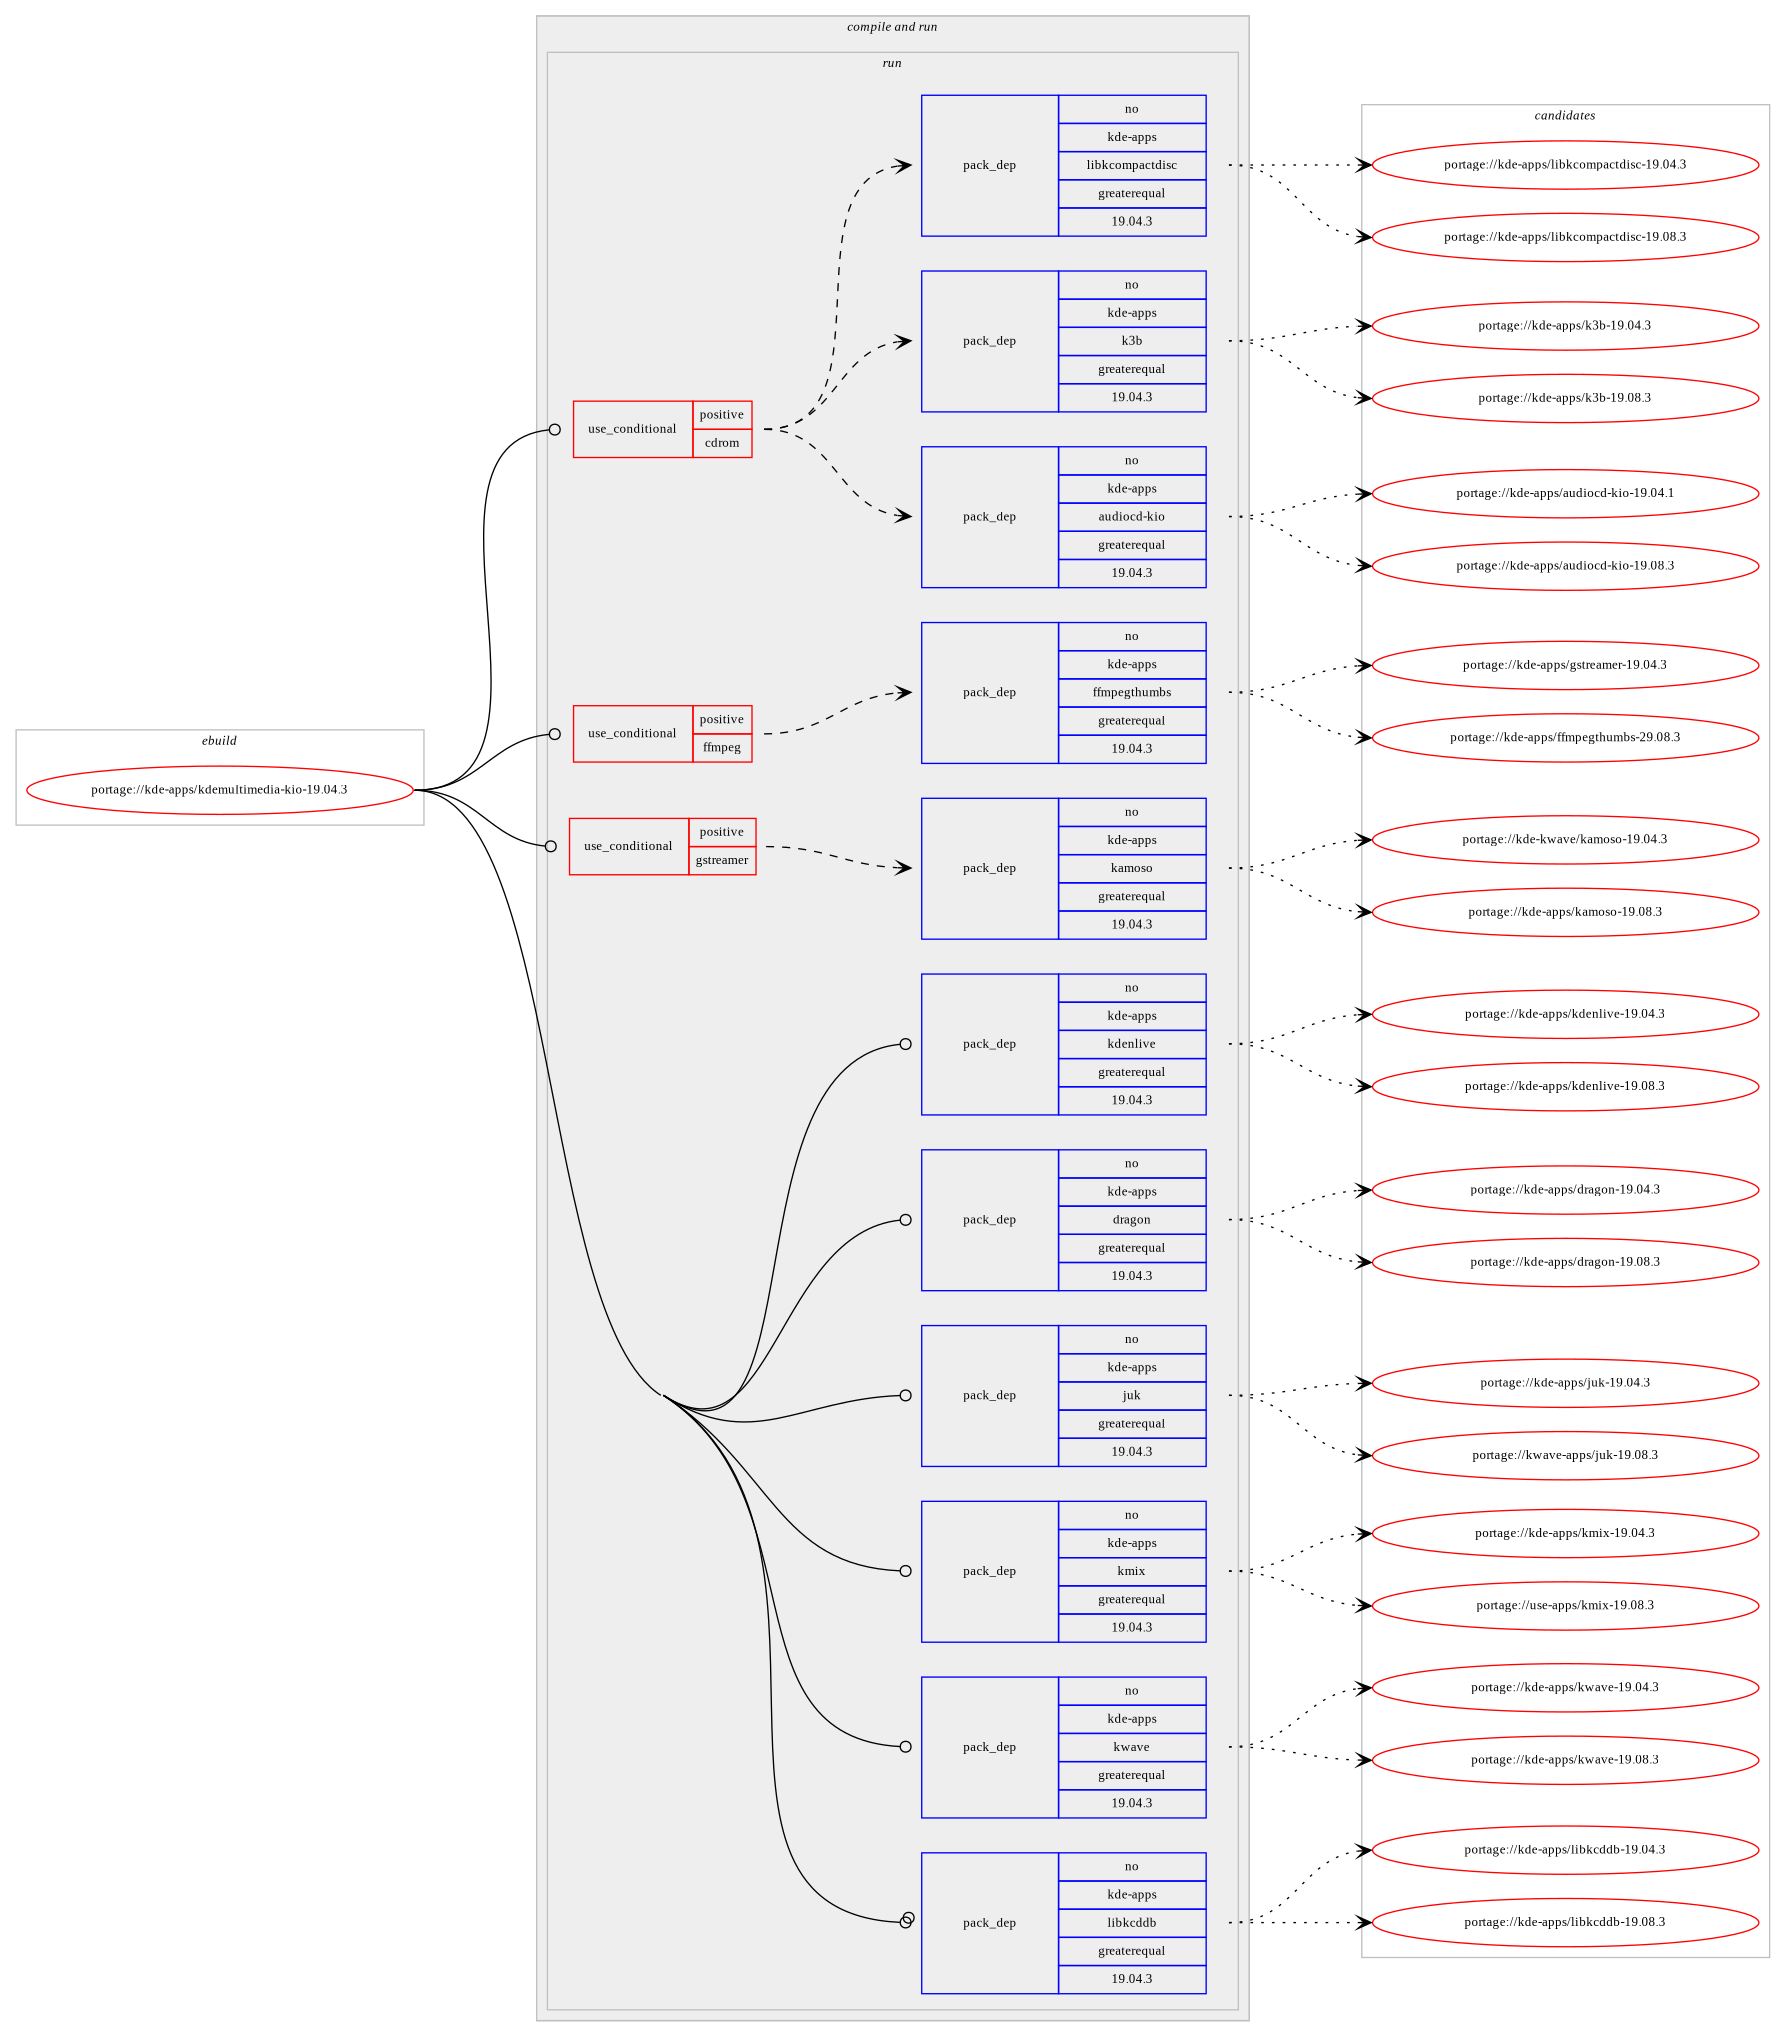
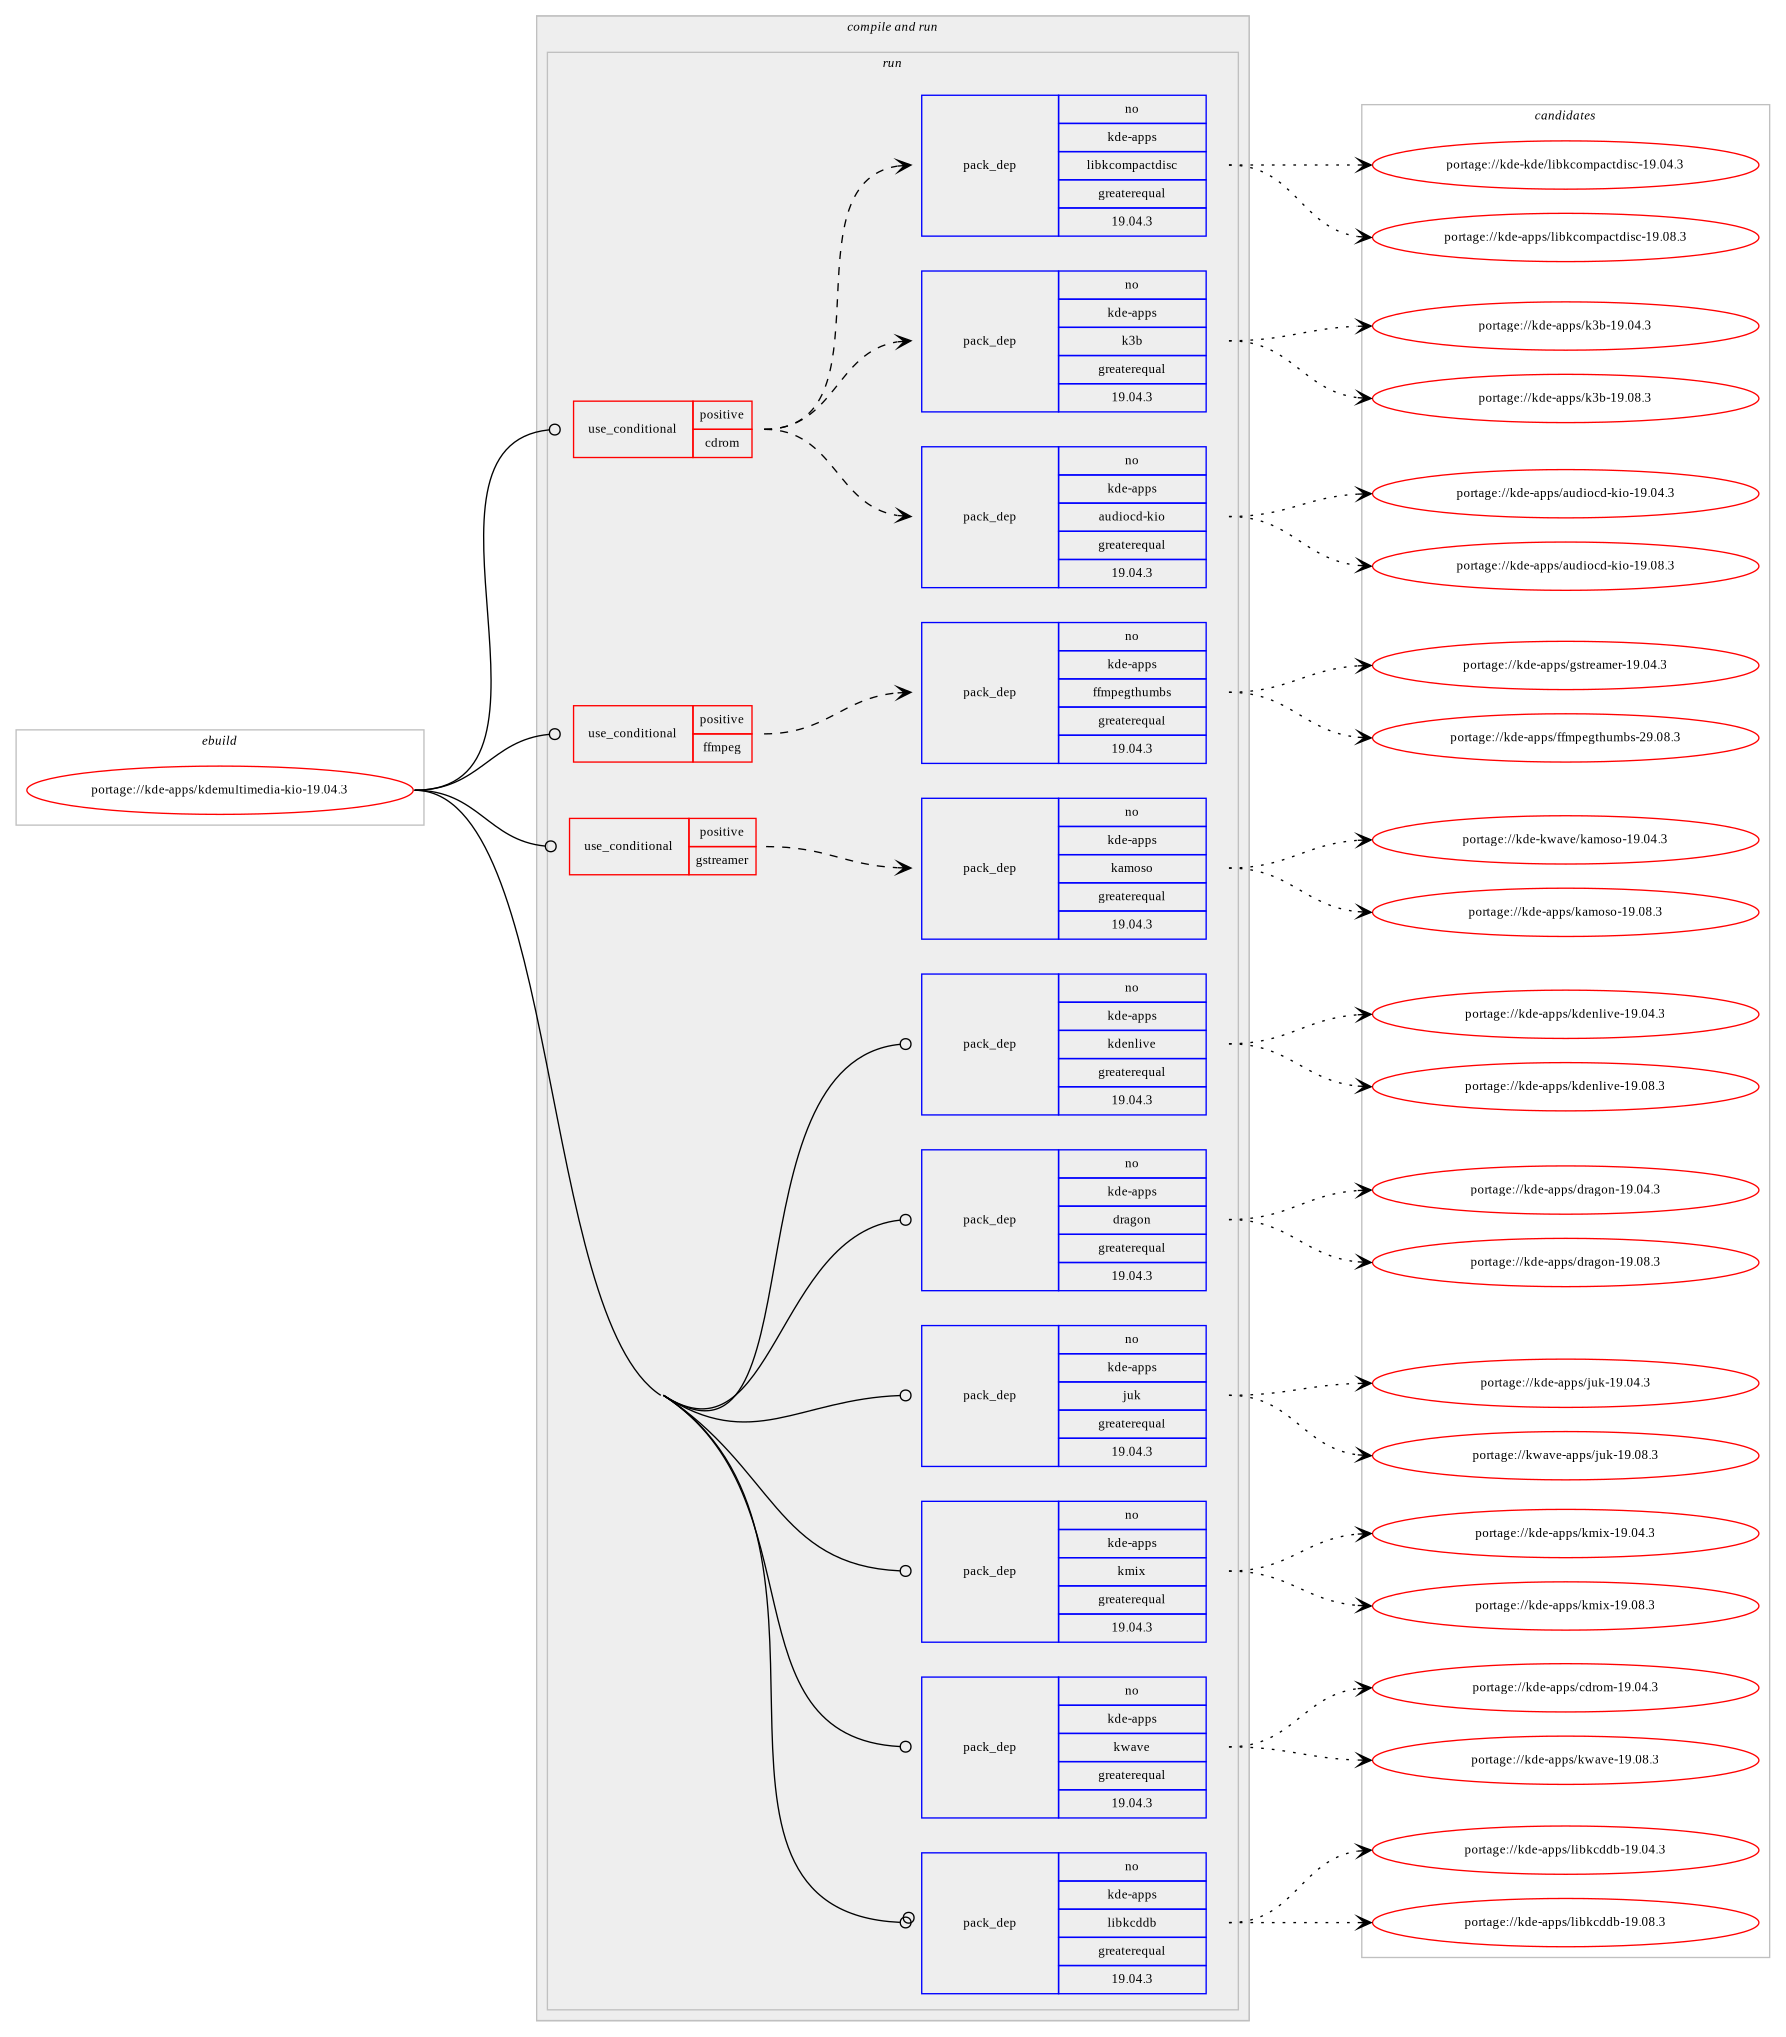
node "portage://kde-apps/libkcompactdisc-19.04.3": label "portage://kde-apps/libkcompactdisc-19.04.3" -> "portage://kde-kde/libkcompactdisc-19.04.3"
node "portage://kde-apps/audiocd-kio-19.04.1": label "portage://kde-apps/audiocd-kio-19.04.1" -> "portage://kde-apps/audiocd-kio-19.04.3"
node "portage://use-apps/kmix-19.08.3": label "portage://use-apps/kmix-19.08.3" -> "portage://kde-apps/kmix-19.08.3"
node "portage://kde-apps/kwave-19.04.3": label "portage://kde-apps/kwave-19.04.3" -> "portage://kde-apps/cdrom-19.04.3"
